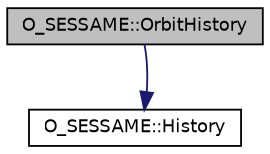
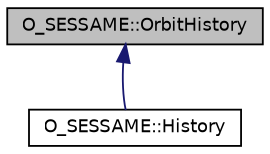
edge "O_SESSAME::OrbitHistory" -> "O_SESSAME::History": reversed
